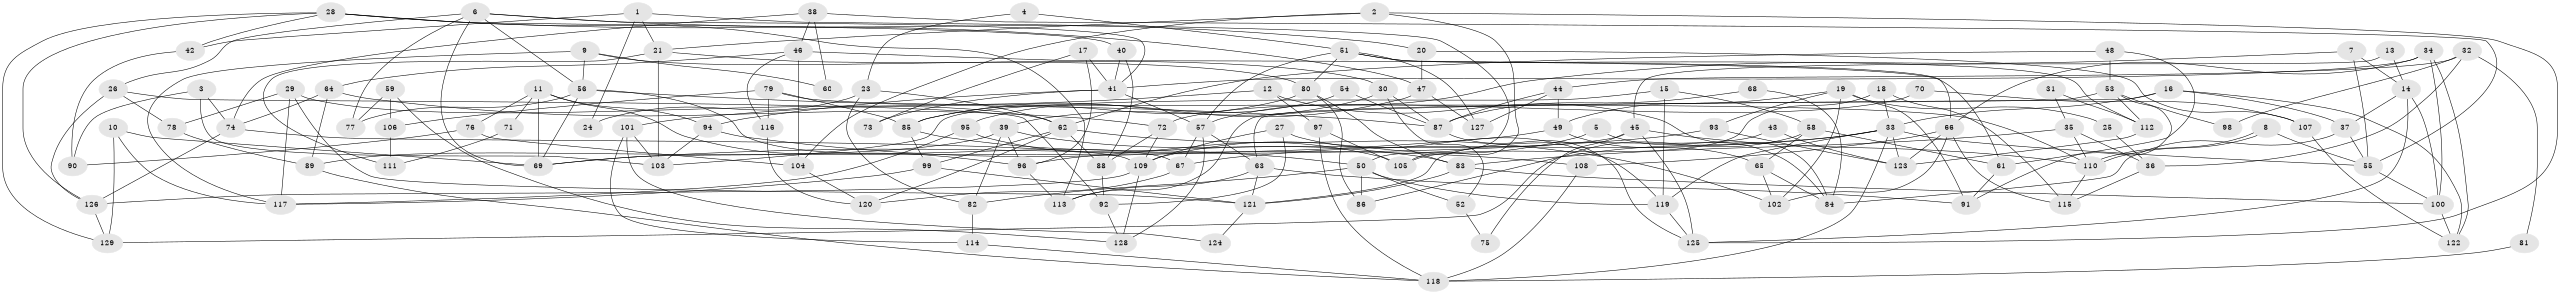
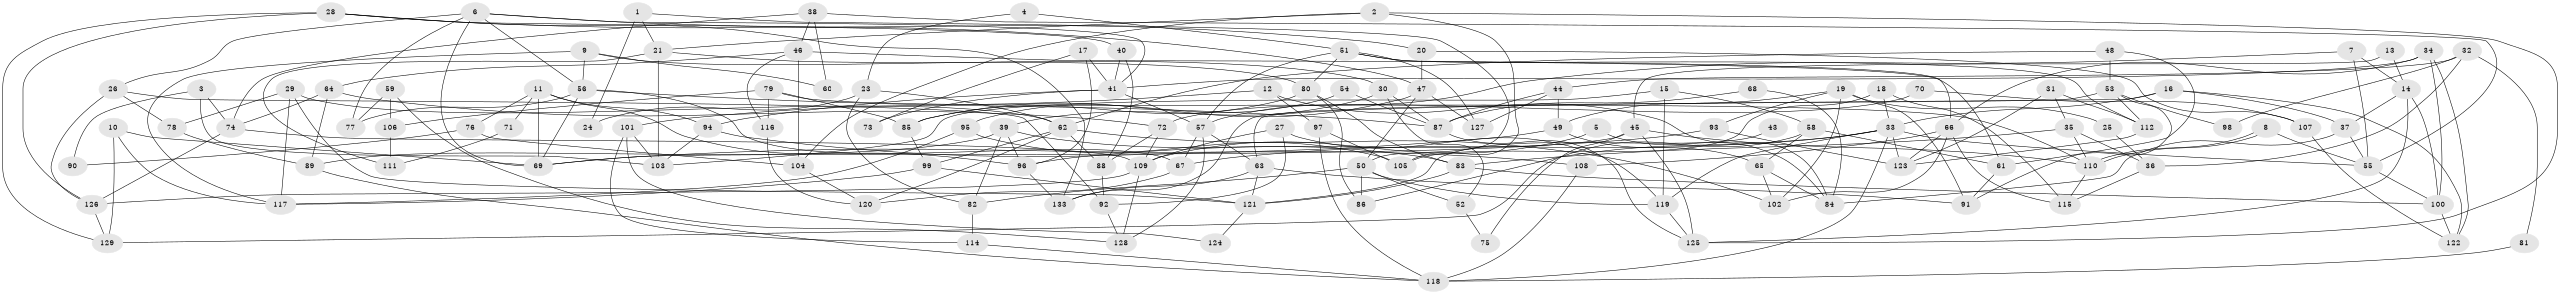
node "42": removed
edge "85" -- "50": now "47" -- "50"
edge "43" -- "123": now "31" -- "123"
node "113": label "113" -> "133"
